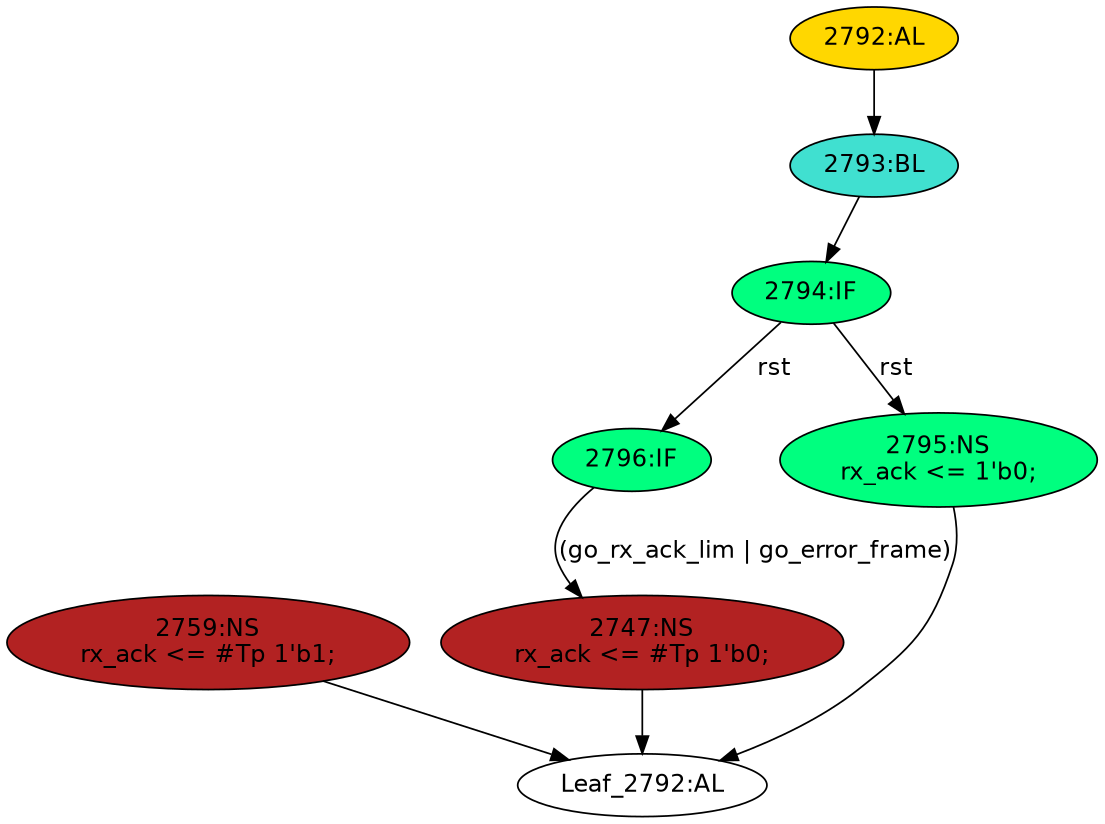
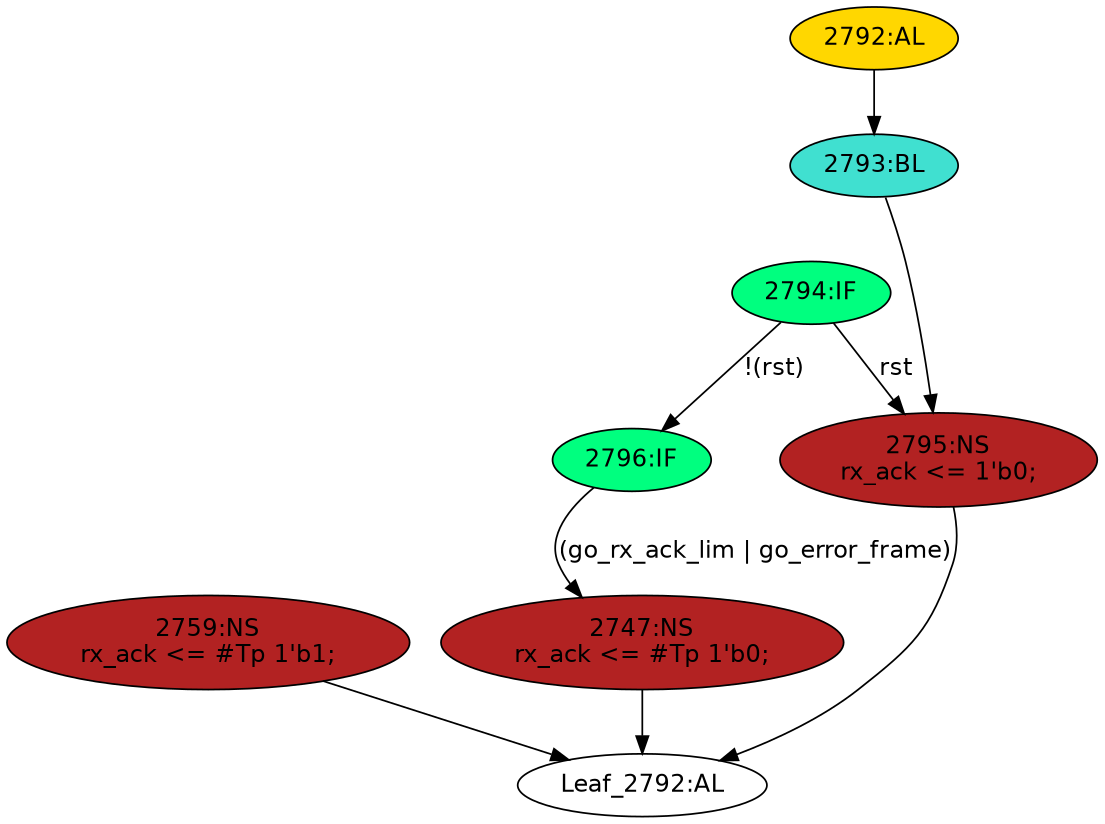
edge "2793:BL" -> "2794:IF": now "2793:BL" -> "2795:NS rx_ack <= 1'b0;"
edge "2794:IF" -> "2796:IF": label "rst" -> "!(rst)"
node "2795:NS rx_ack <= 1'b0;": fillcolor springgreen -> firebrick
